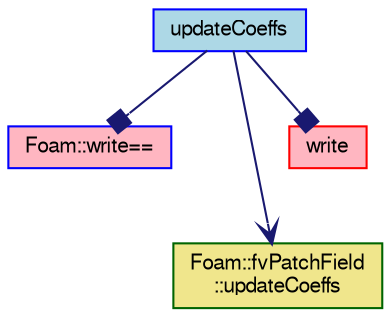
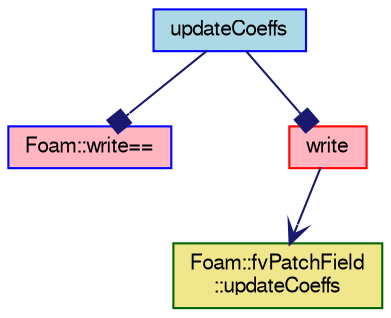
edge "updateCoeffs" -> "Foam::fvPatchField ::updateCoeffs": now "write" -> "Foam::fvPatchField ::updateCoeffs"
